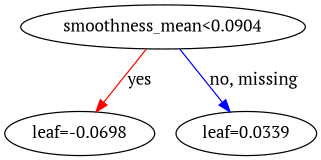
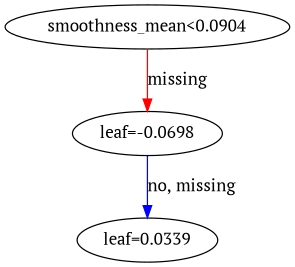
edge "smoothness_mean<0.0904" -> "leaf=0.0339": now "leaf=-0.0698" -> "leaf=0.0339"
edge "smoothness_mean<0.0904" -> "leaf=-0.0698": label "yes" -> "missing"
